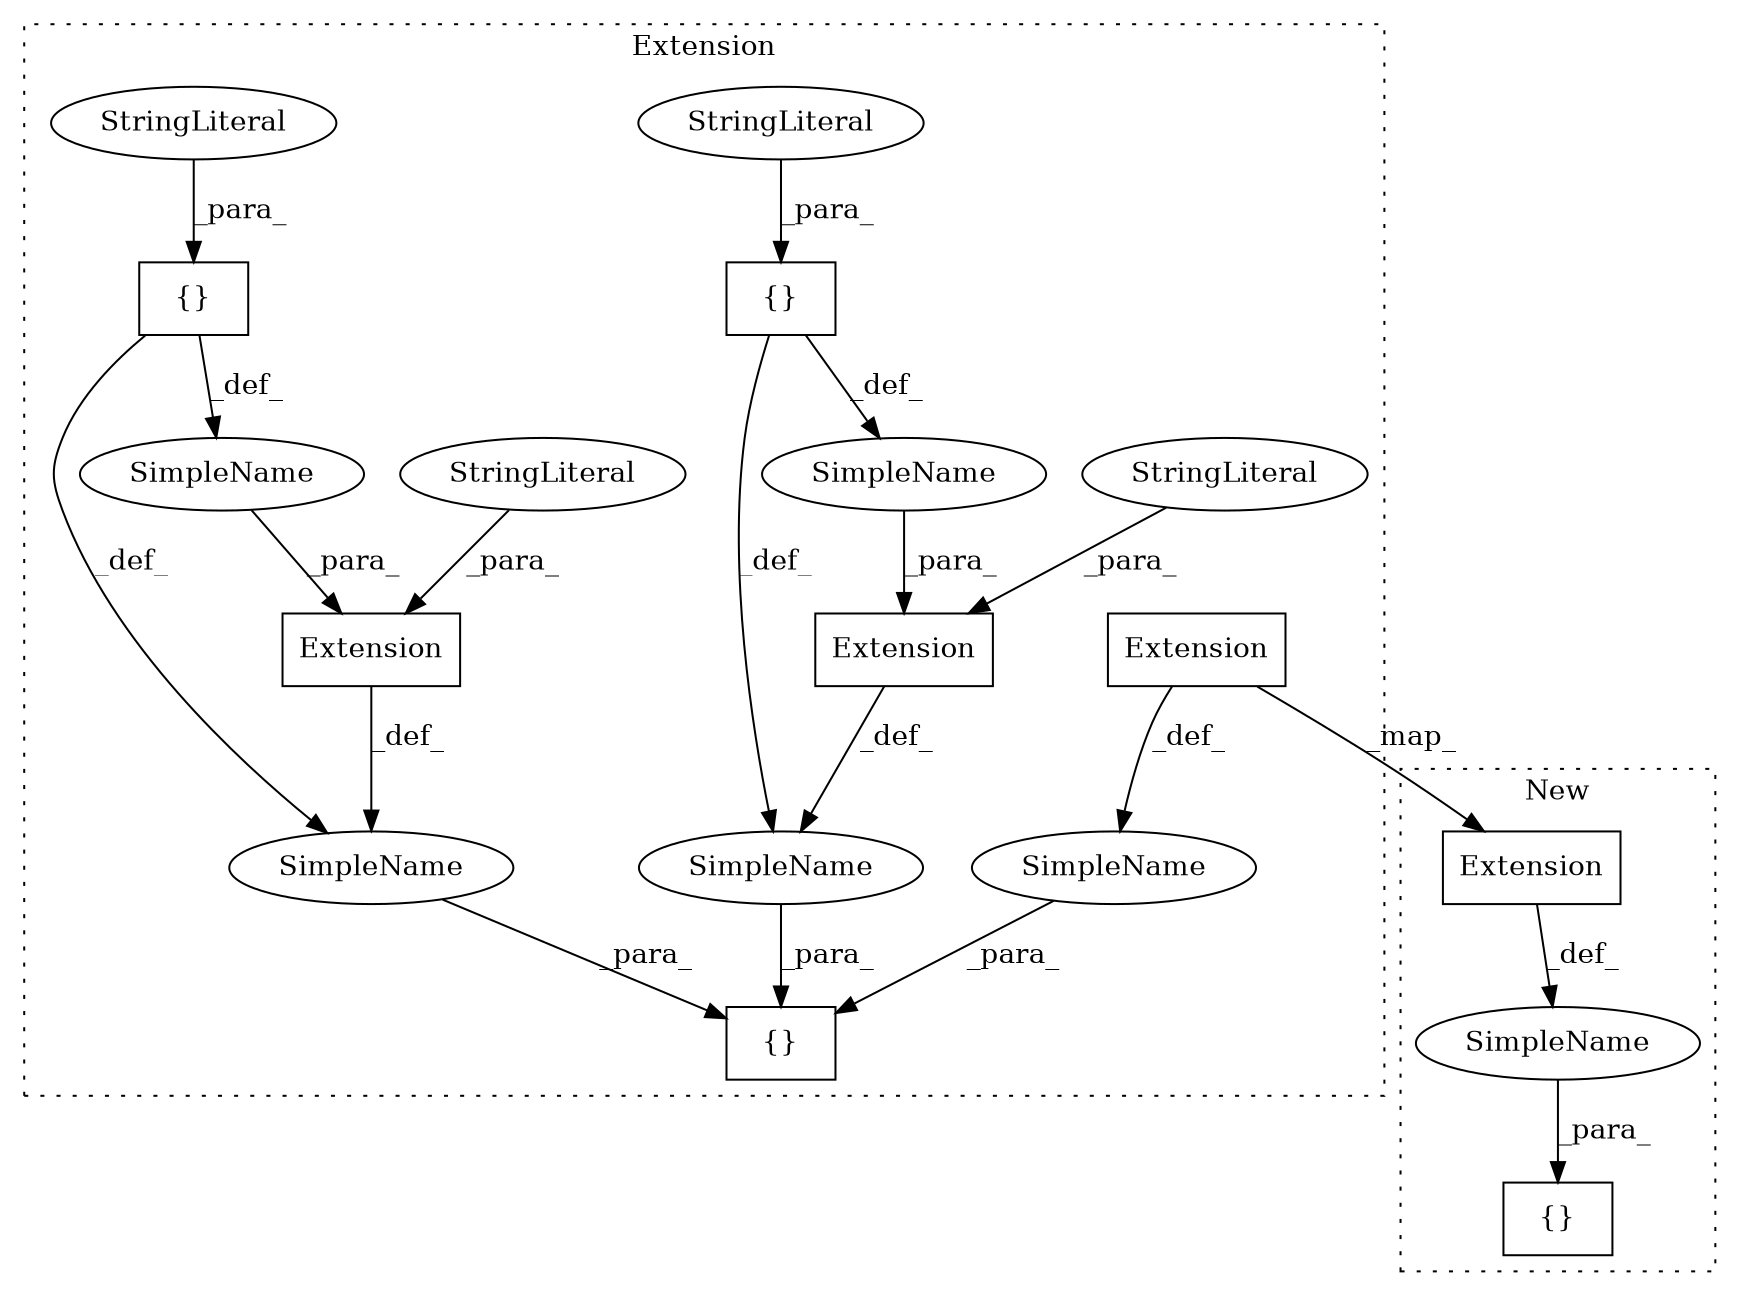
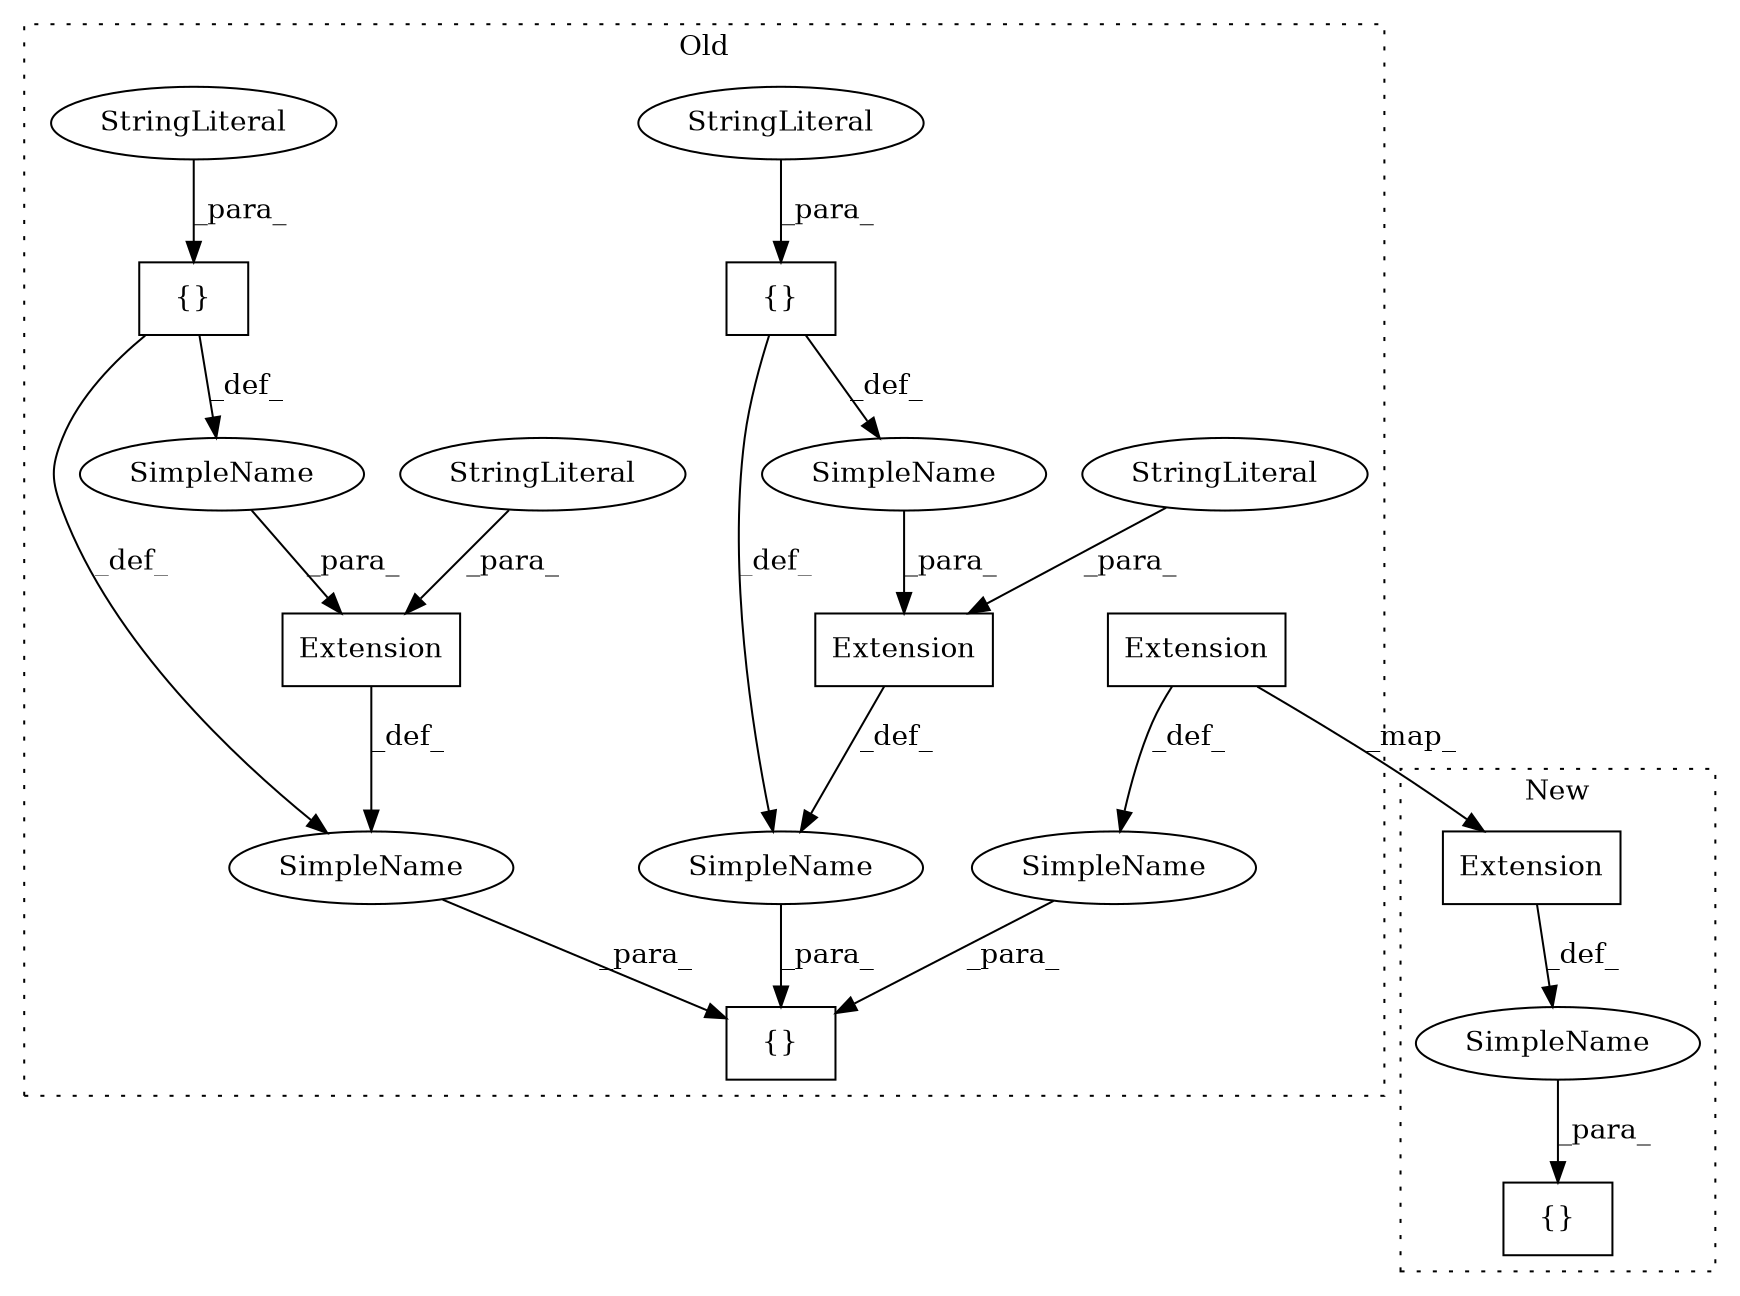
cluster "Extension": label "Extension" -> "Old"
